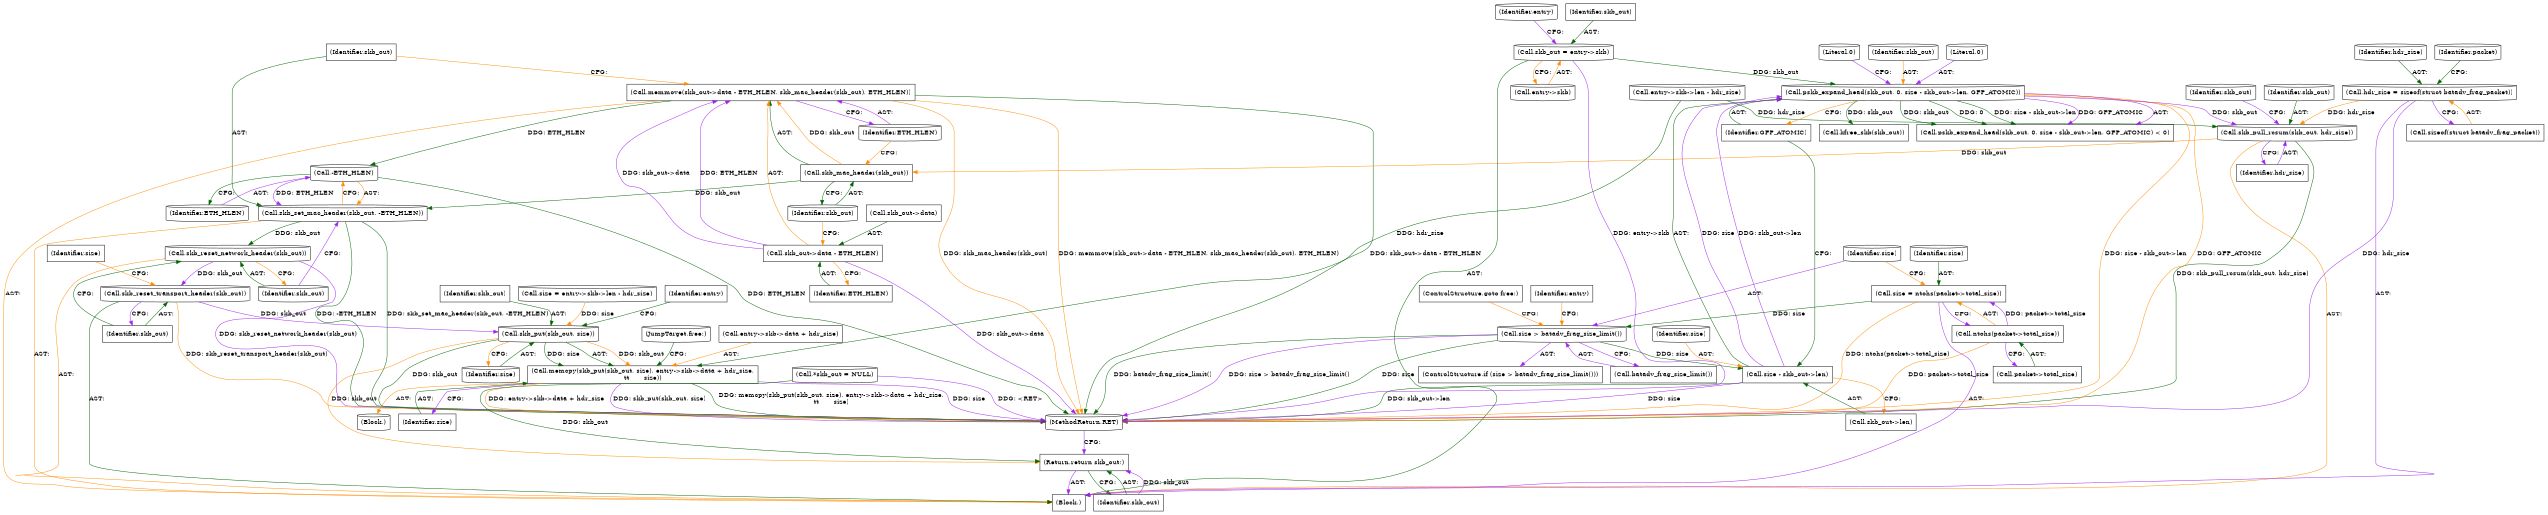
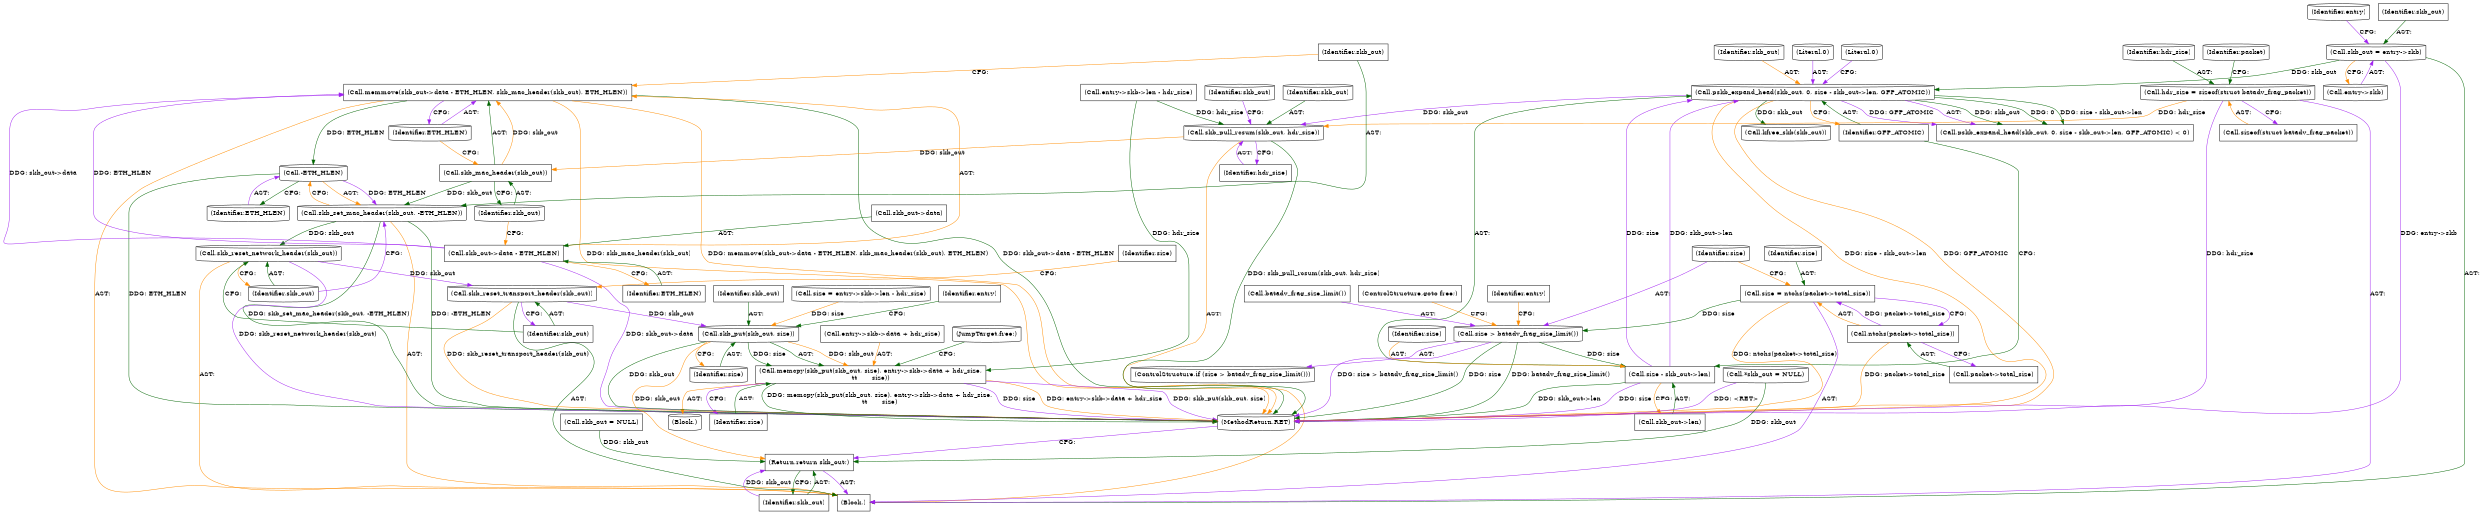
edge "(Call,entry->skb)" -> "(Call,skb_out = entry->skb)": color darkorange -> purple
node "(Call,entry->skb->len - hdr_size)": shape cylinder -> box
node "(Call,kfree_skb(skb_out))": shape box -> cylinder
edge "(Call,size > batadv_frag_size_limit())" -> "(Call,batadv_frag_size_limit())": removed, label "CFG:"
node "(ControlStructure,if (size > batadv_frag_size_limit()))": shape box -> cylinder
node "(Call,skb_out = NULL)": added
